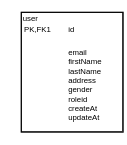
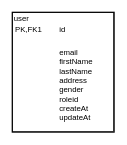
node "userPK,FK1 id email firstNamelastNameaddressgenderroleidcreateAtupdateAt": moved (72, 72) -> (63, 72)
